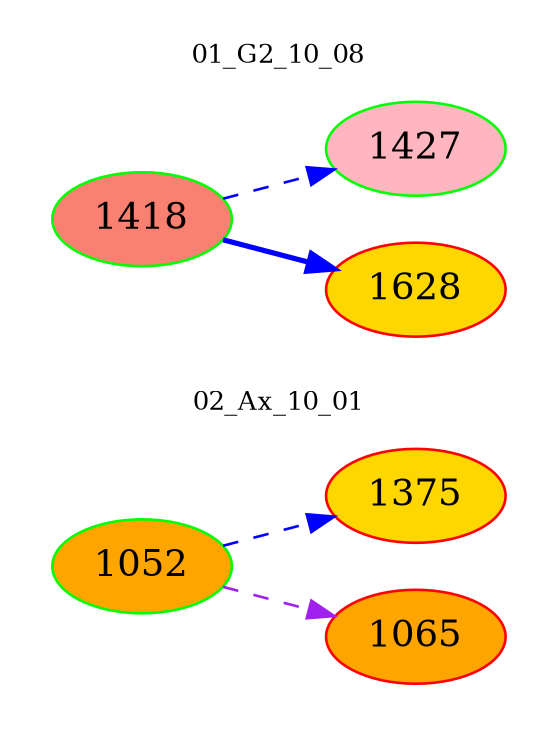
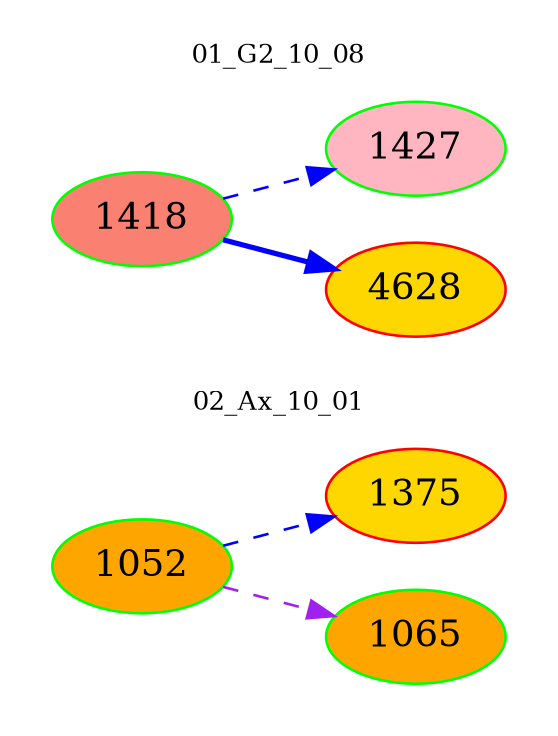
node "1628": label "1628" -> "4628"
node "1065": color red -> green
